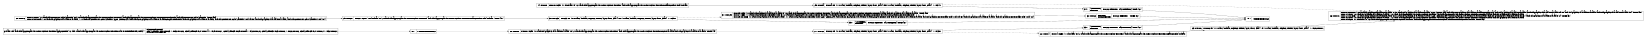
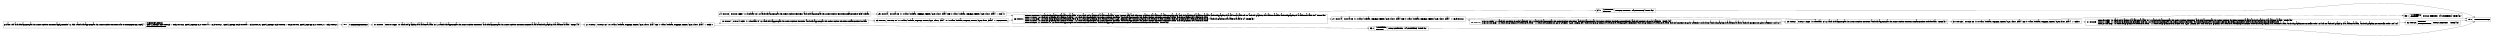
node "27: 0x001a": added
